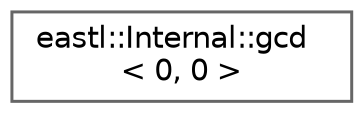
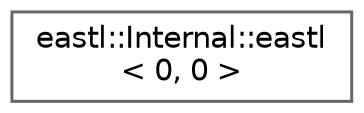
node "eastl::Internal::gcd < 0, 0 >": label "eastl::Internal::gcd < 0, 0 >" -> "eastl::Internal::eastl < 0, 0 >"
